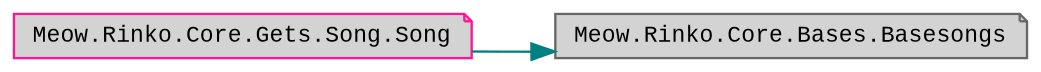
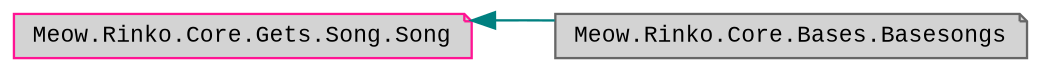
edge "Meow.Rinko.Core.Gets.Song.Song" -> "Meow.Rinko.Core.Bases.Basesongs": reversed
